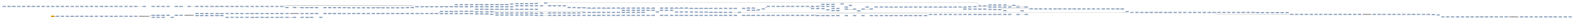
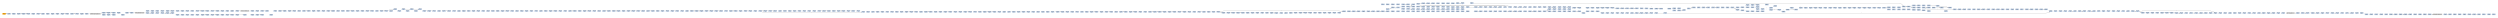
node "0x004dcba2 leal": added
